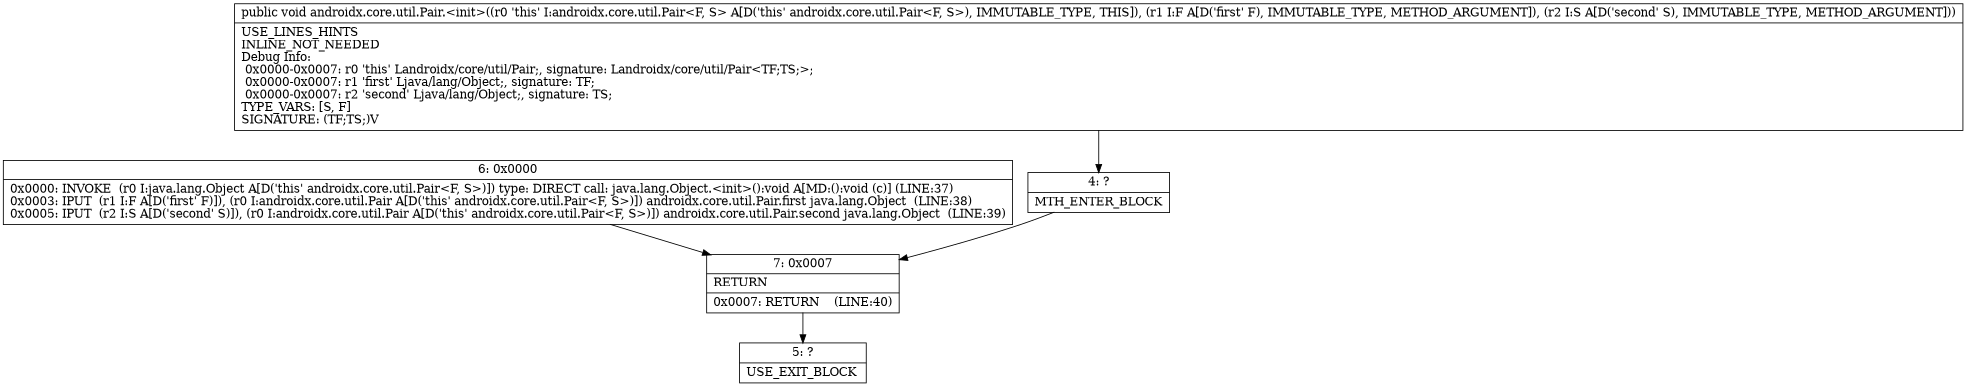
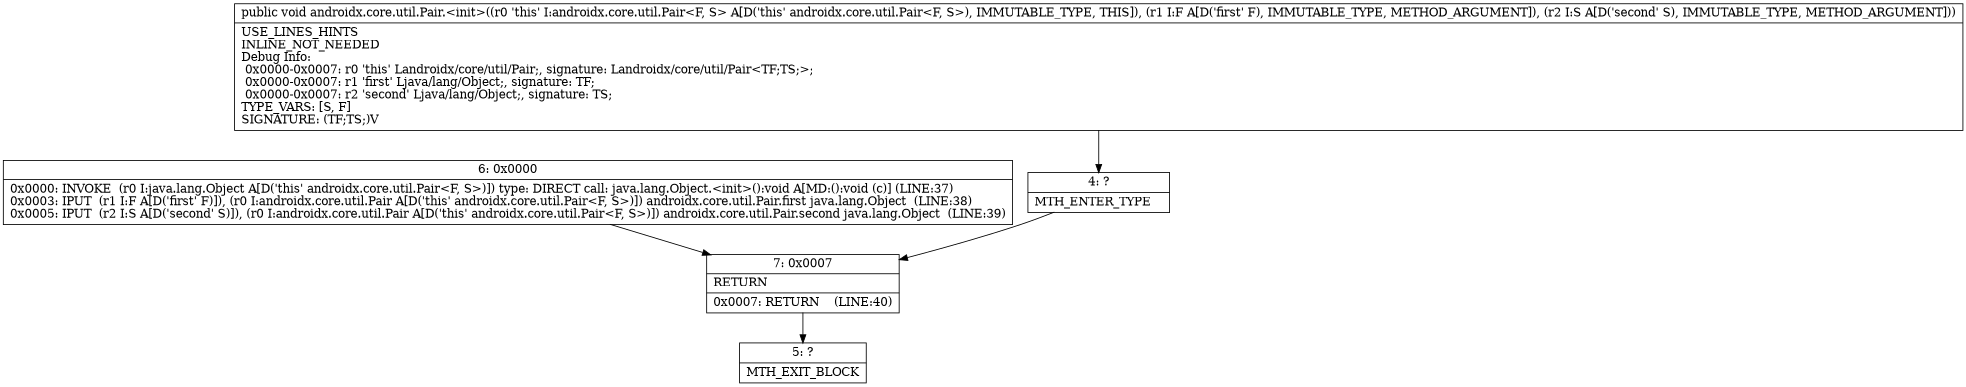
node "4: ?": text "MTH_ENTER_BLOCK" -> "MTH_ENTER_TYPE"
node "5: ?": text "USE_EXIT_BLOCK" -> "MTH_EXIT_BLOCK"
